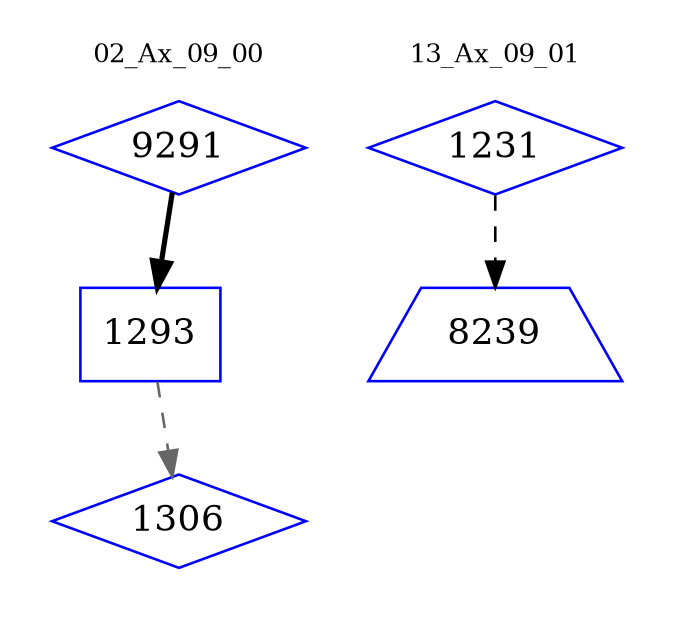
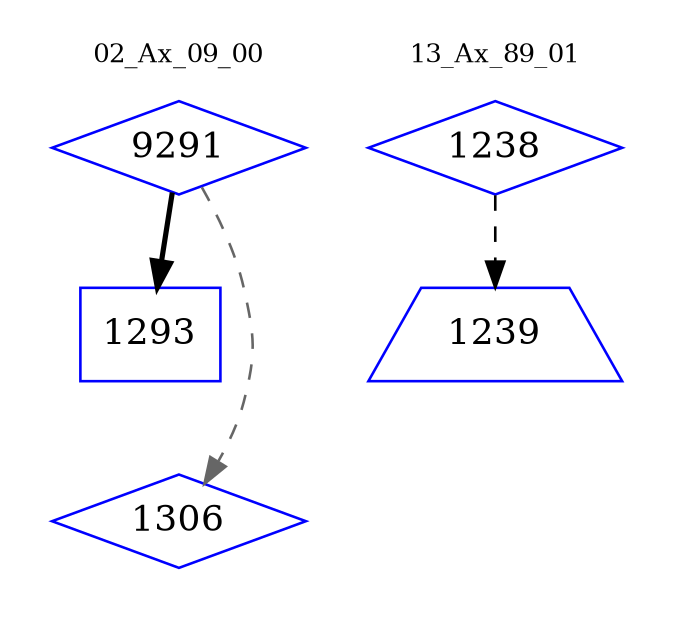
cluster "13_Ax_09_01": label "13_Ax_09_01" -> "13_Ax_89_01"
node "1231": label "1231" -> "1238"
node "8239": label "8239" -> "1239"
edge "1293" -> "1306": now "9291" -> "1306"
